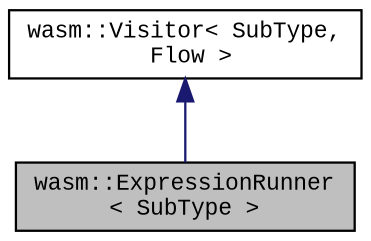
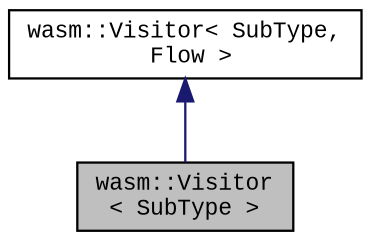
node "wasm::ExpressionRunner < SubType >": label "wasm::ExpressionRunner < SubType >" -> "wasm::Visitor < SubType >"
